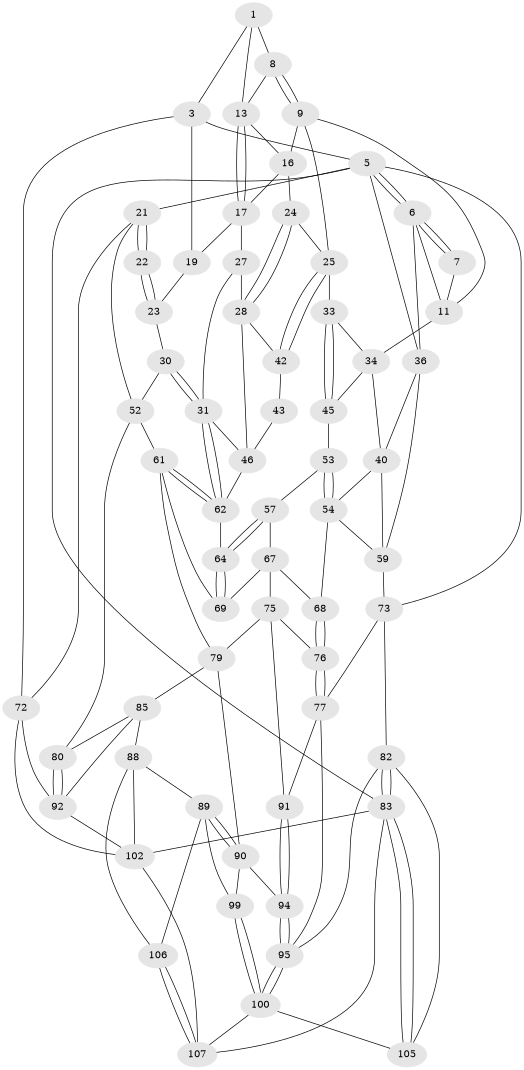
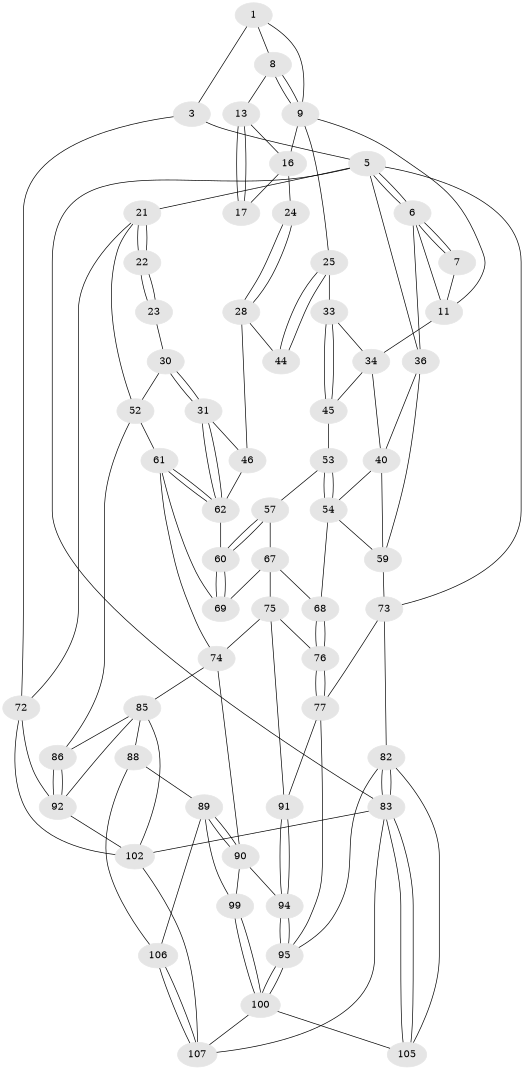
edge "1" -- "13": now "1" -- "9"
edge "24" -- "25": removed
node "19": removed
node "27": removed
node "42": label "42" -> "44"
node "43": removed
node "64": label "64" -> "60"
node "79": label "79" -> "74"
node "80": label "80" -> "86"
edge "88" -- "102": now "85" -- "102"
